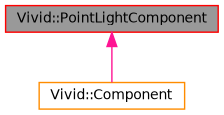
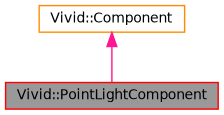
edge "Vivid::Component" -> "Vivid::PointLightComponent": reversed
